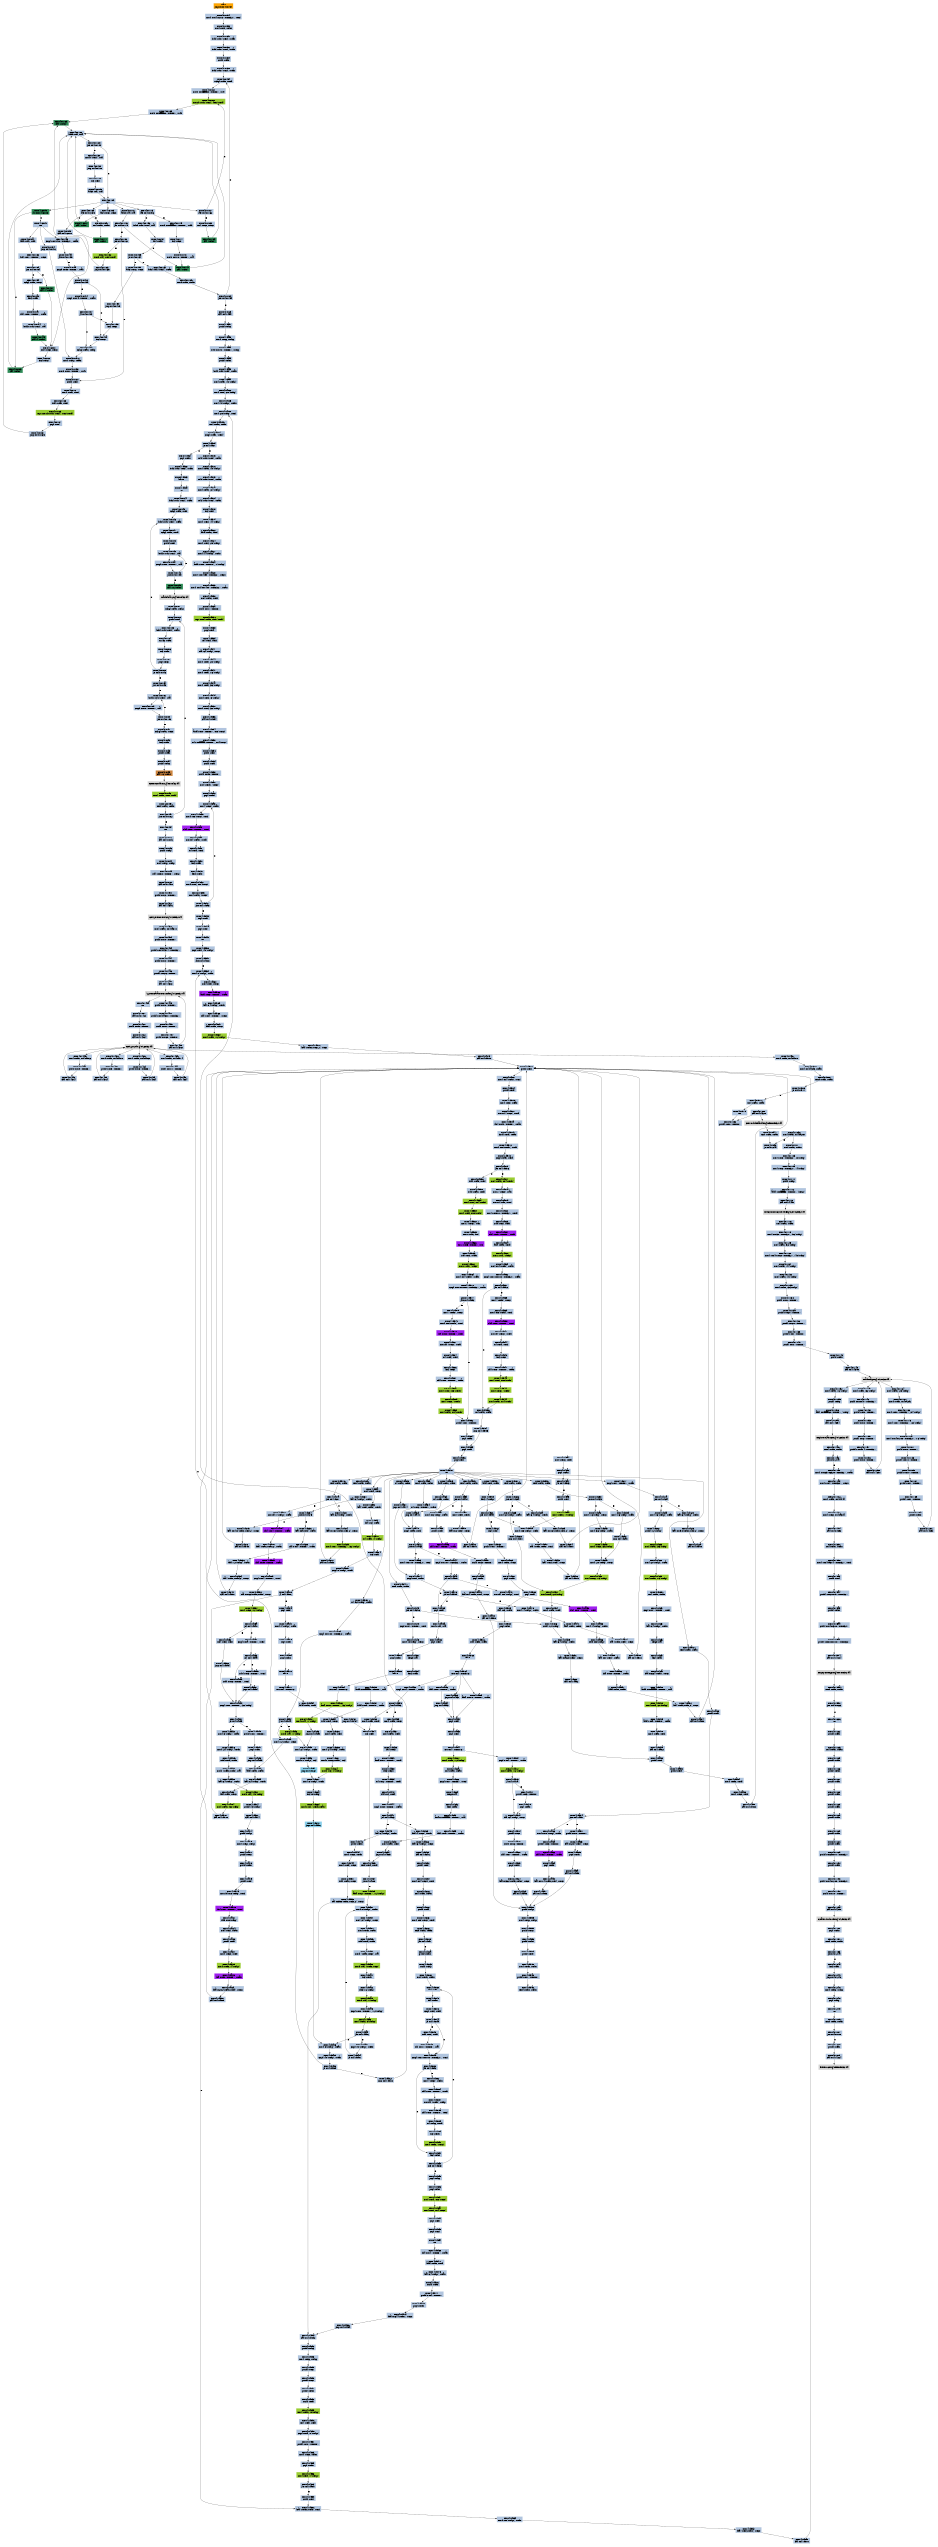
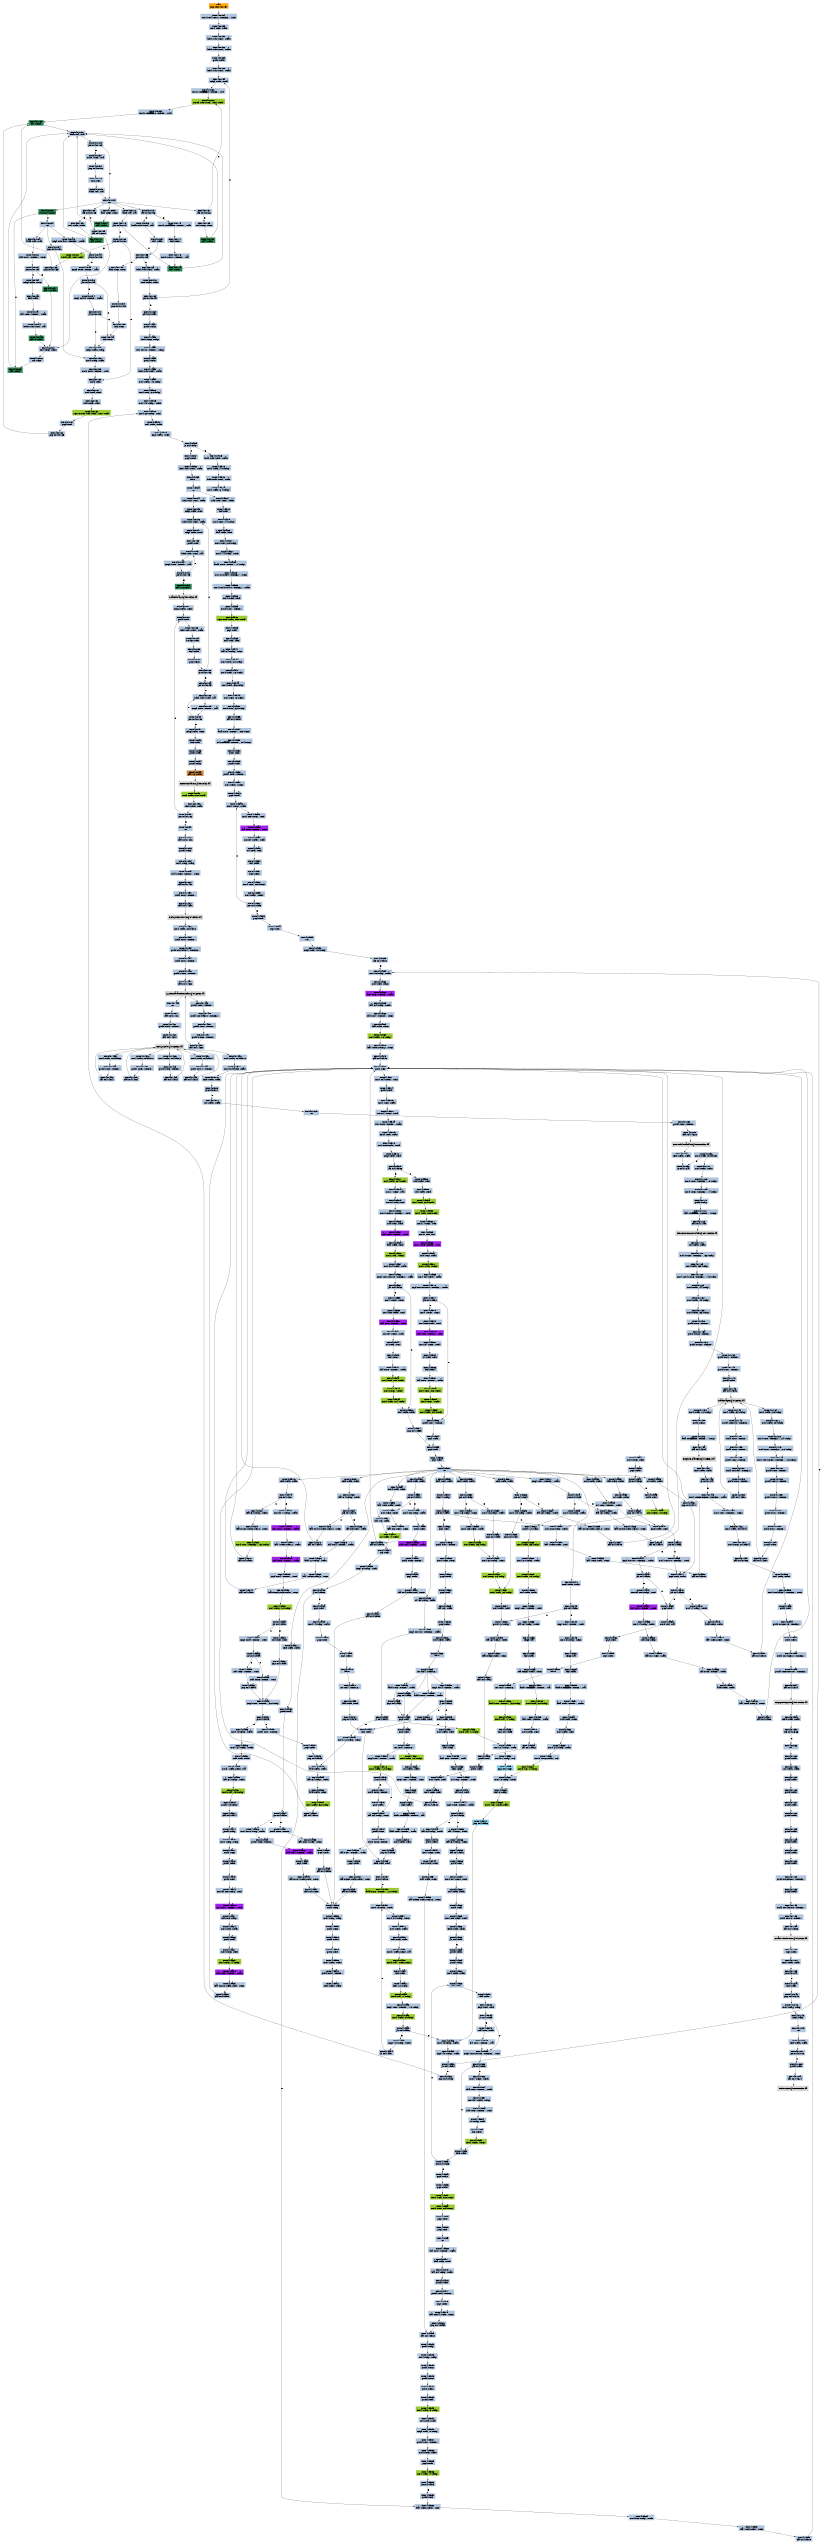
edge "0x0041db1a movl %eax, -24(%ebp)" -> "0x0041db1d lodsl %ds:(%esi), %eax": now "0x0041ddca ret" -> "0x0041db1d lodsl %ds:(%esi), %eax"
edge "0x004010ee call 0x414328" -> "0x004010ec pushl $0x0<UINT8>": reversed
